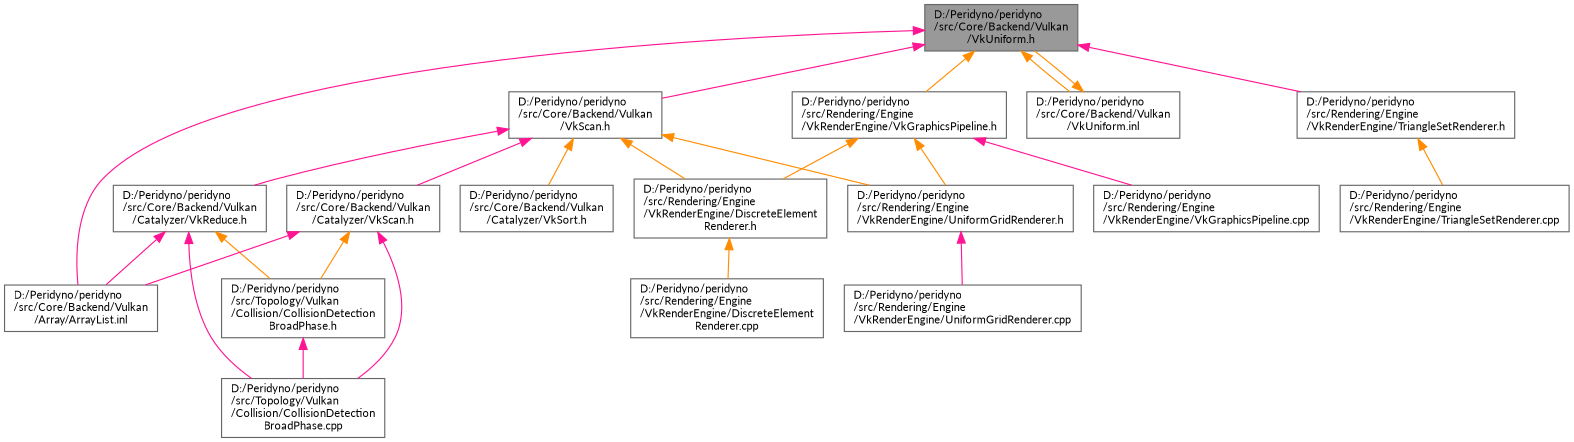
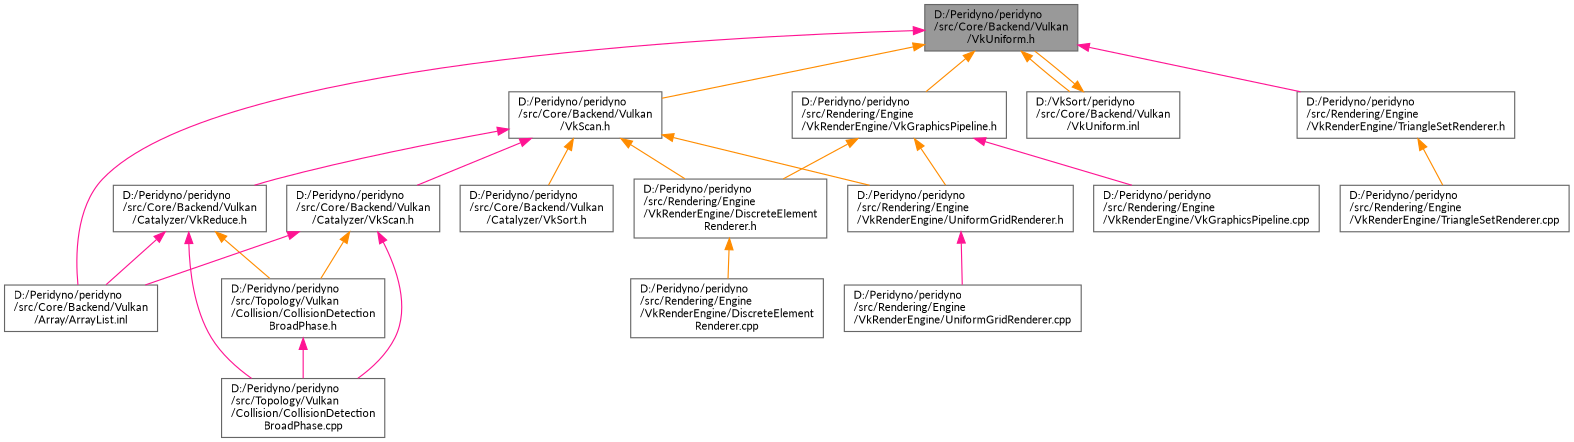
edge "D:/Peridyno/peridyno /src/Core/Backend/Vulkan /VkScan.h" -> "D:/Peridyno/peridyno /src/Core/Backend/Vulkan /VkUniform.h": color deeppink -> darkorange
node "D:/Peridyno/peridyno /src/Core/Backend/Vulkan /VkUniform.inl": label "D:/Peridyno/peridyno /src/Core/Backend/Vulkan /VkUniform.inl" -> "D:/VkSort/peridyno /src/Core/Backend/Vulkan /VkUniform.inl"
